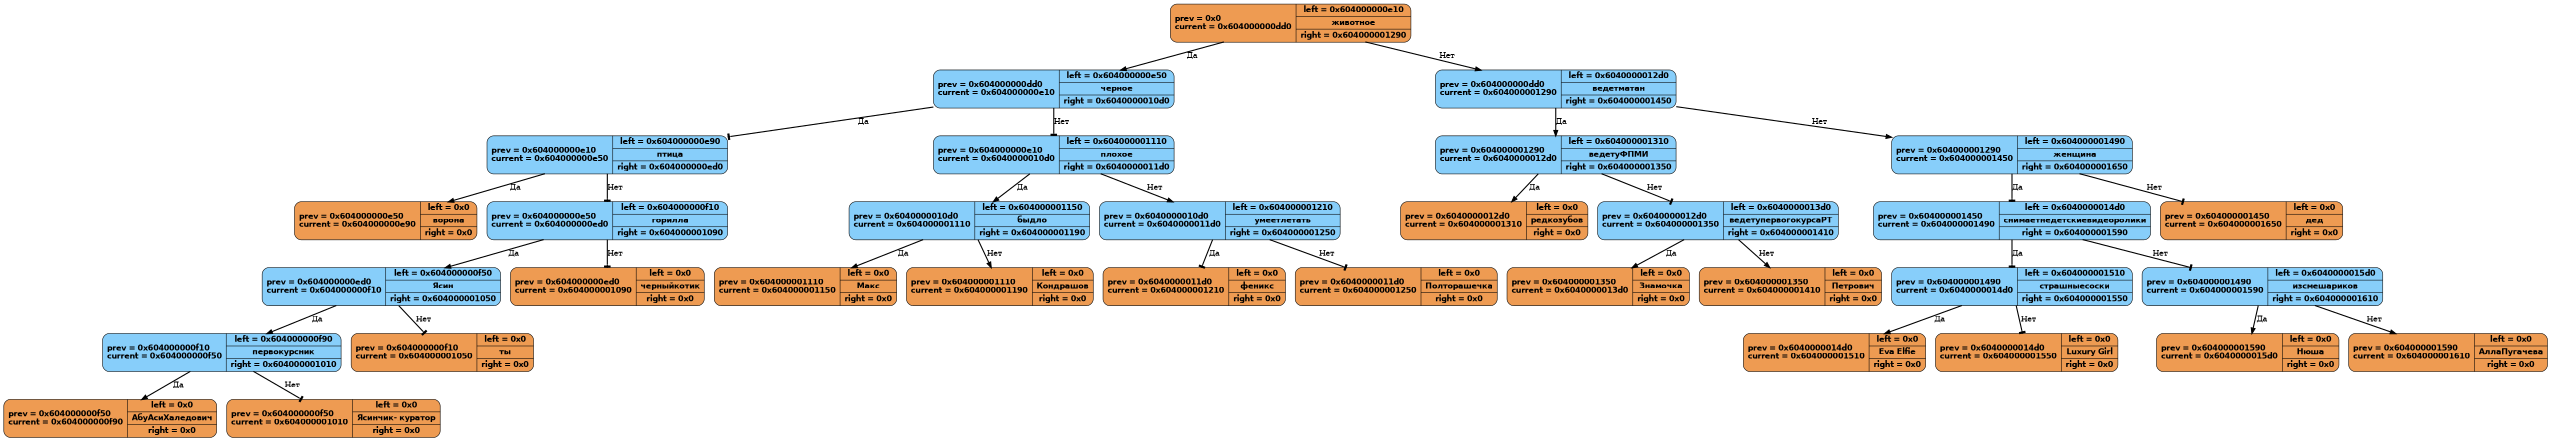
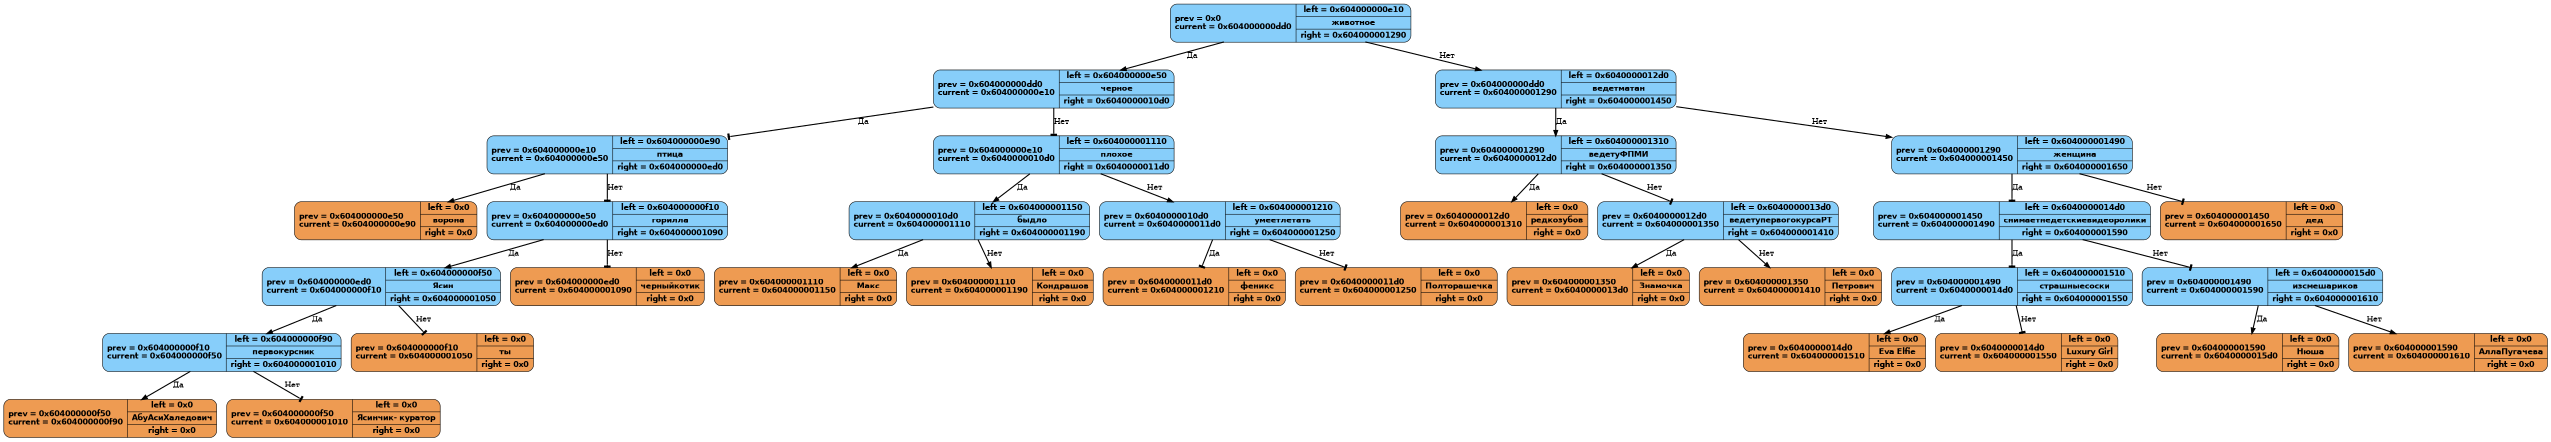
node "prev = 0x0": fillcolor #ee9b52 -> #87cefa
